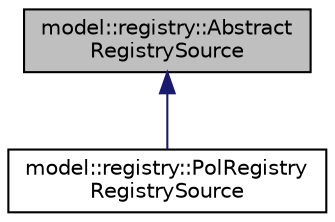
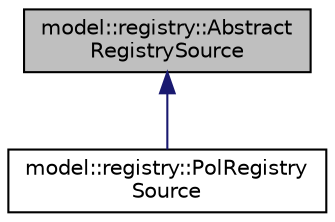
node "model::registry::PolRegistry RegistrySource": label "model::registry::PolRegistry RegistrySource" -> "model::registry::PolRegistry Source"
